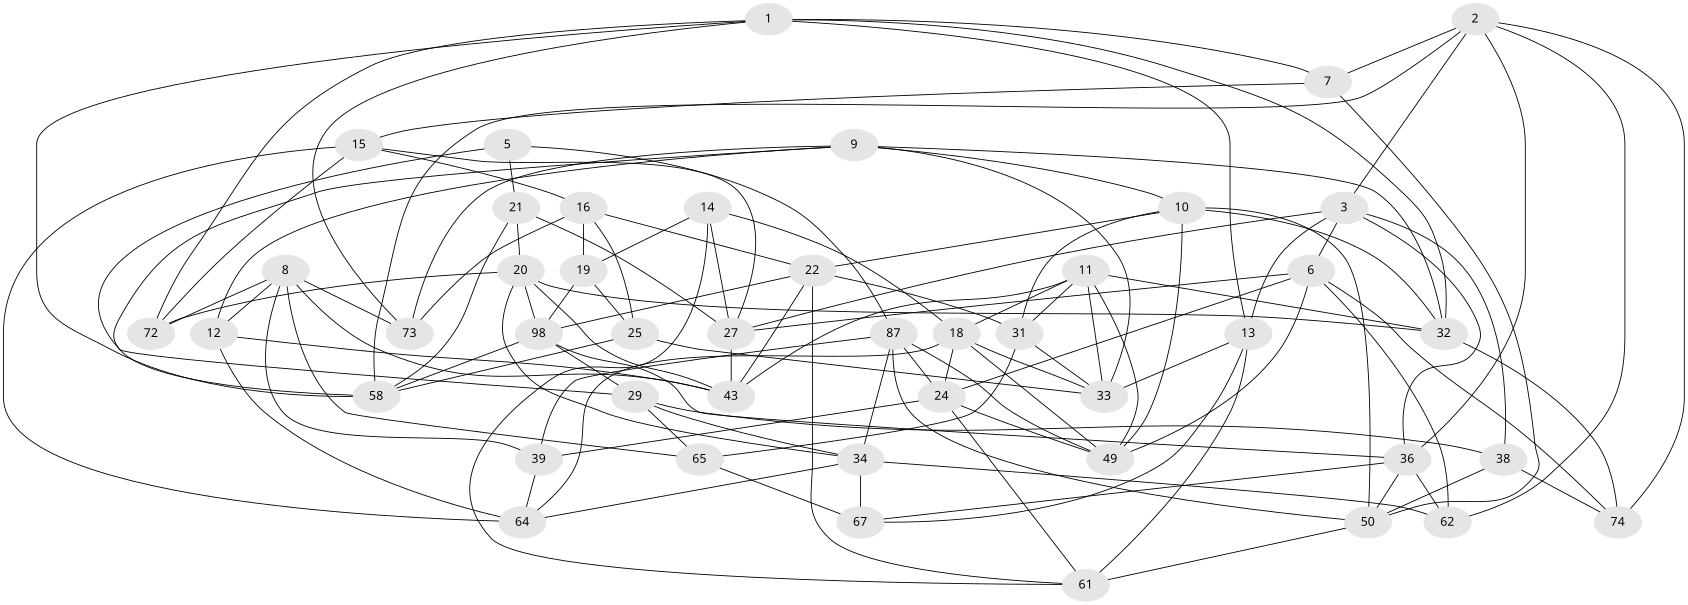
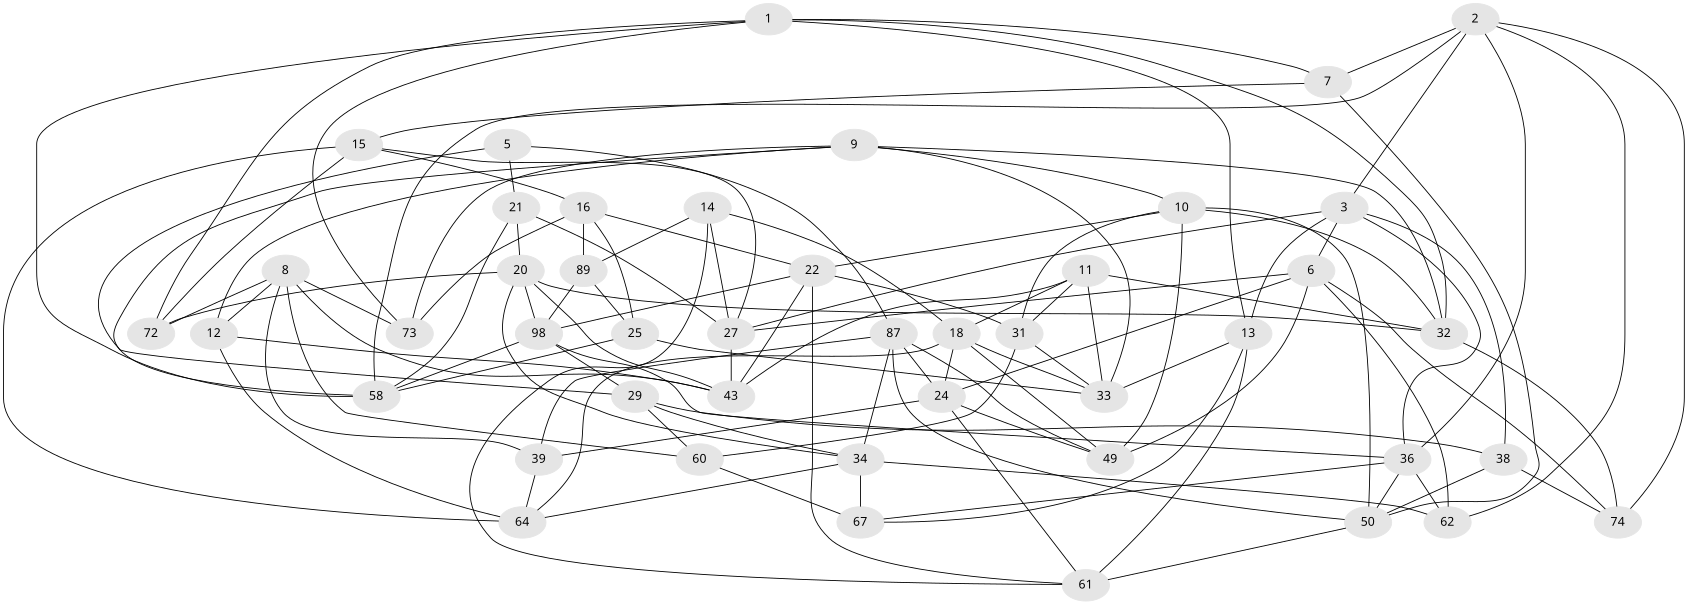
node "19": label "19" -> "89"
edge "11" -- "49": removed
node "65": label "65" -> "60"
